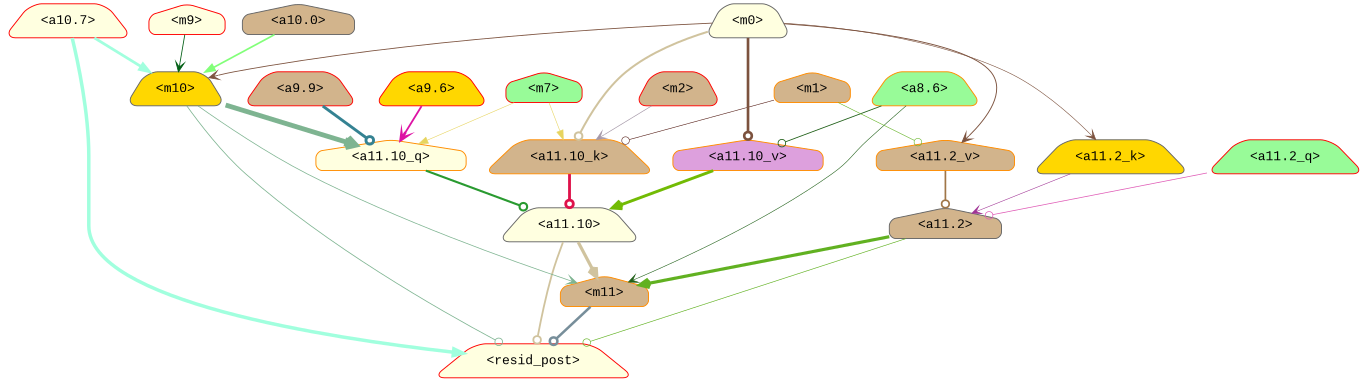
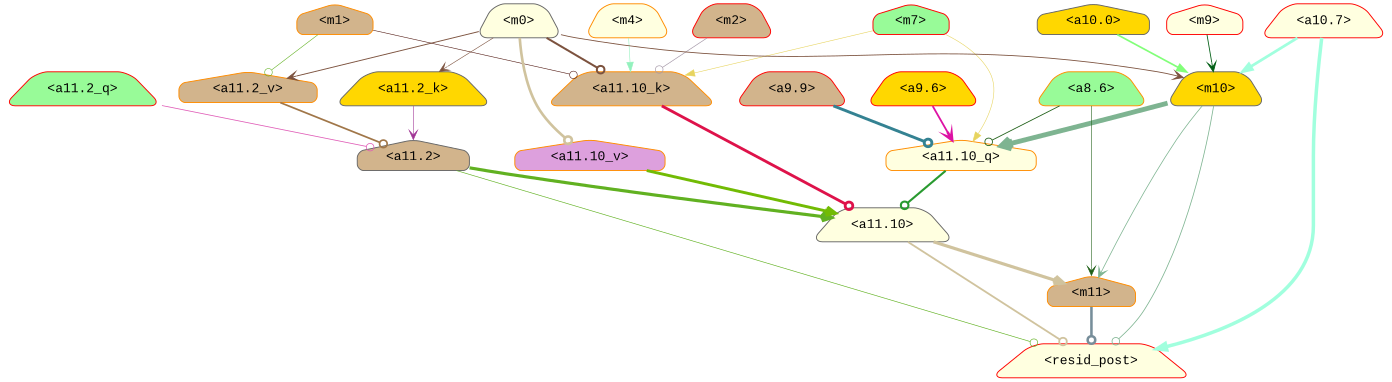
node "<a10.0>": fillcolor tan -> gold
node "<m4>": added
edge "<m0>" -> "<a11.10_k>": color #d0c39e -> #7c523e
edge "<m0>" -> "<a11.10_v>": color #7c523e -> #d0c39e
edge "<m2>" -> "<a11.10_k>": arrowhead vee -> odot
edge "<a8.6>" -> "<a11.10_v>": now "<a8.6>" -> "<a11.10_q>"
edge "<a11.2>" -> "<m11>": now "<a11.2>" -> "<a11.10>"
